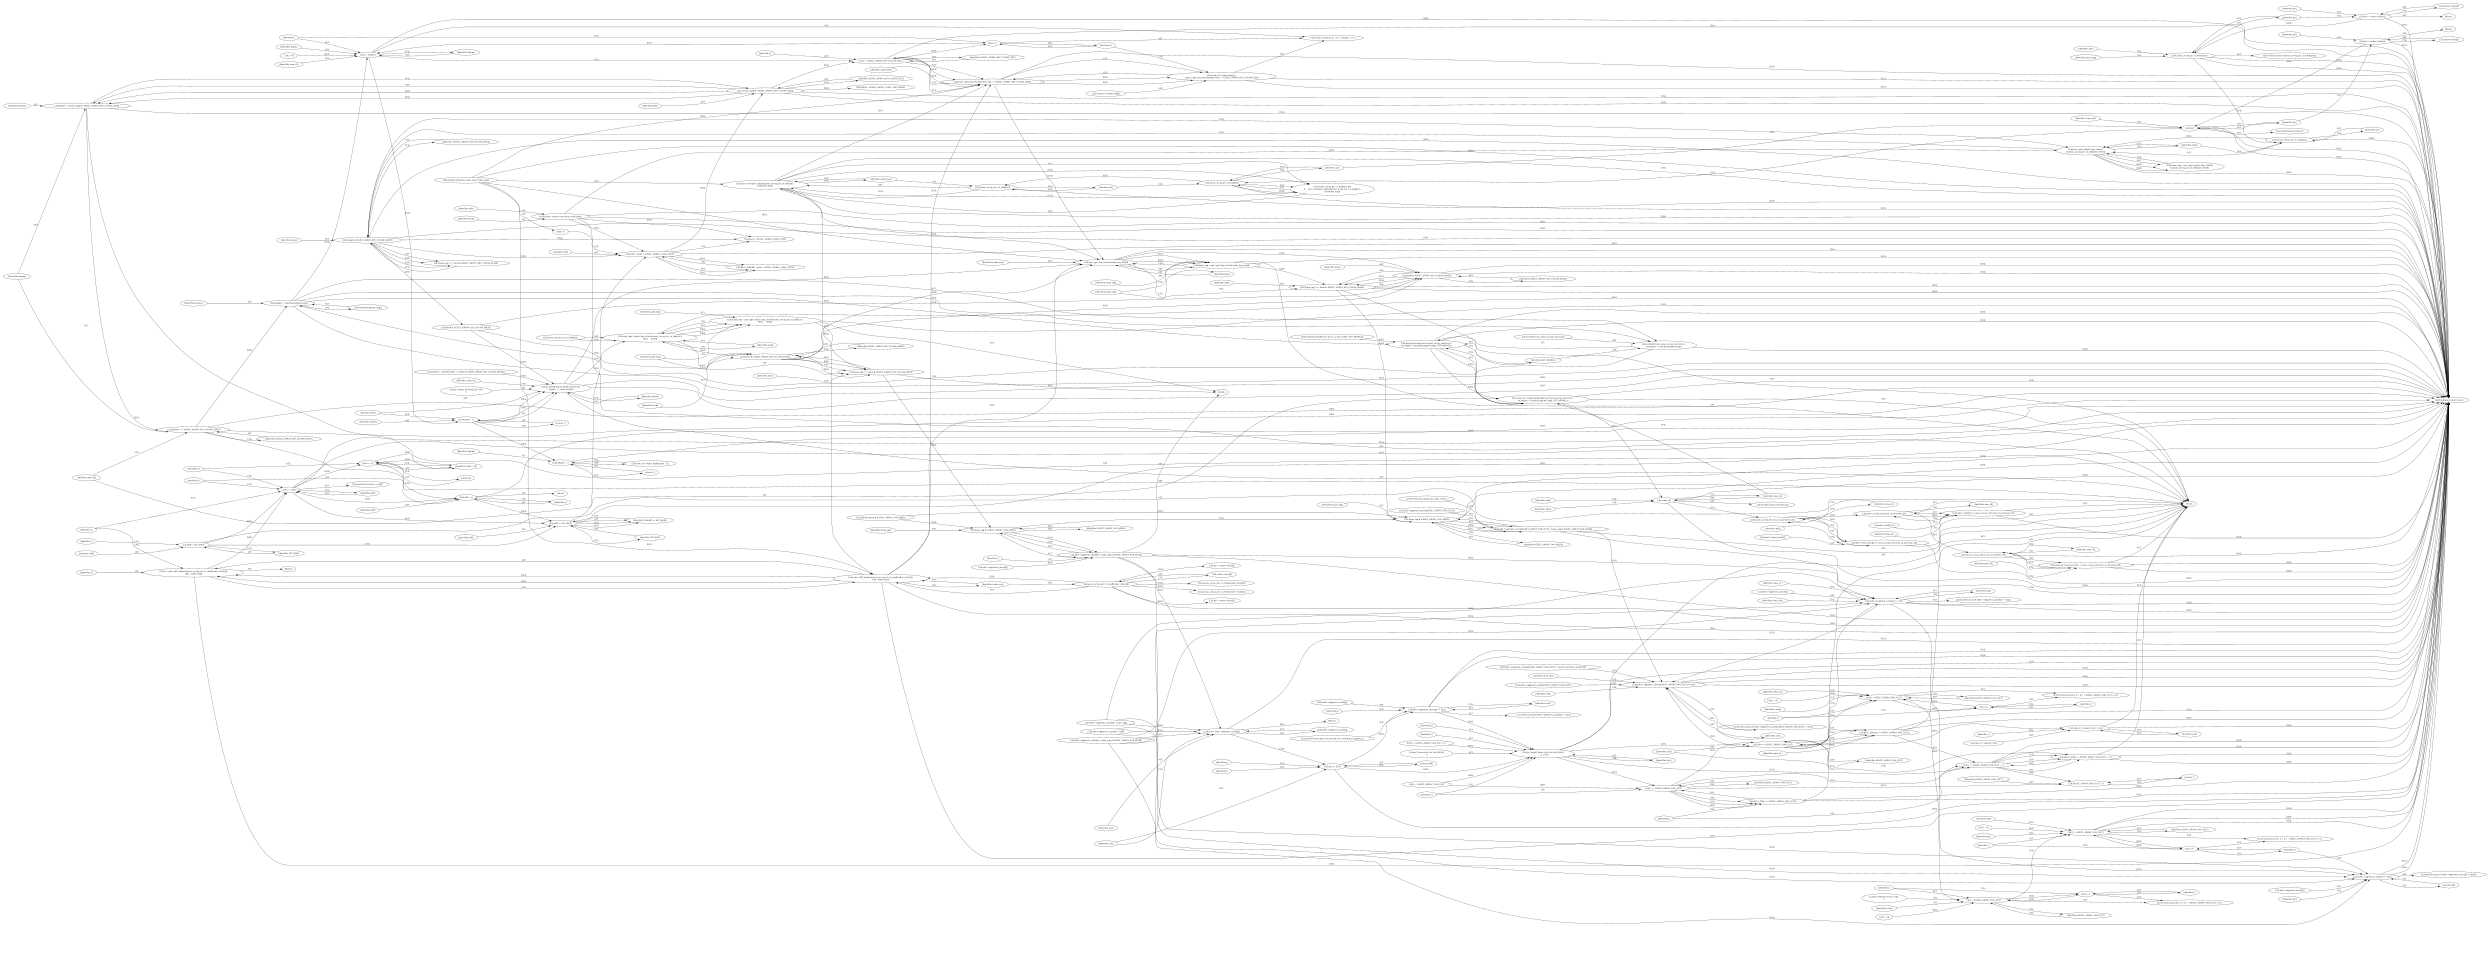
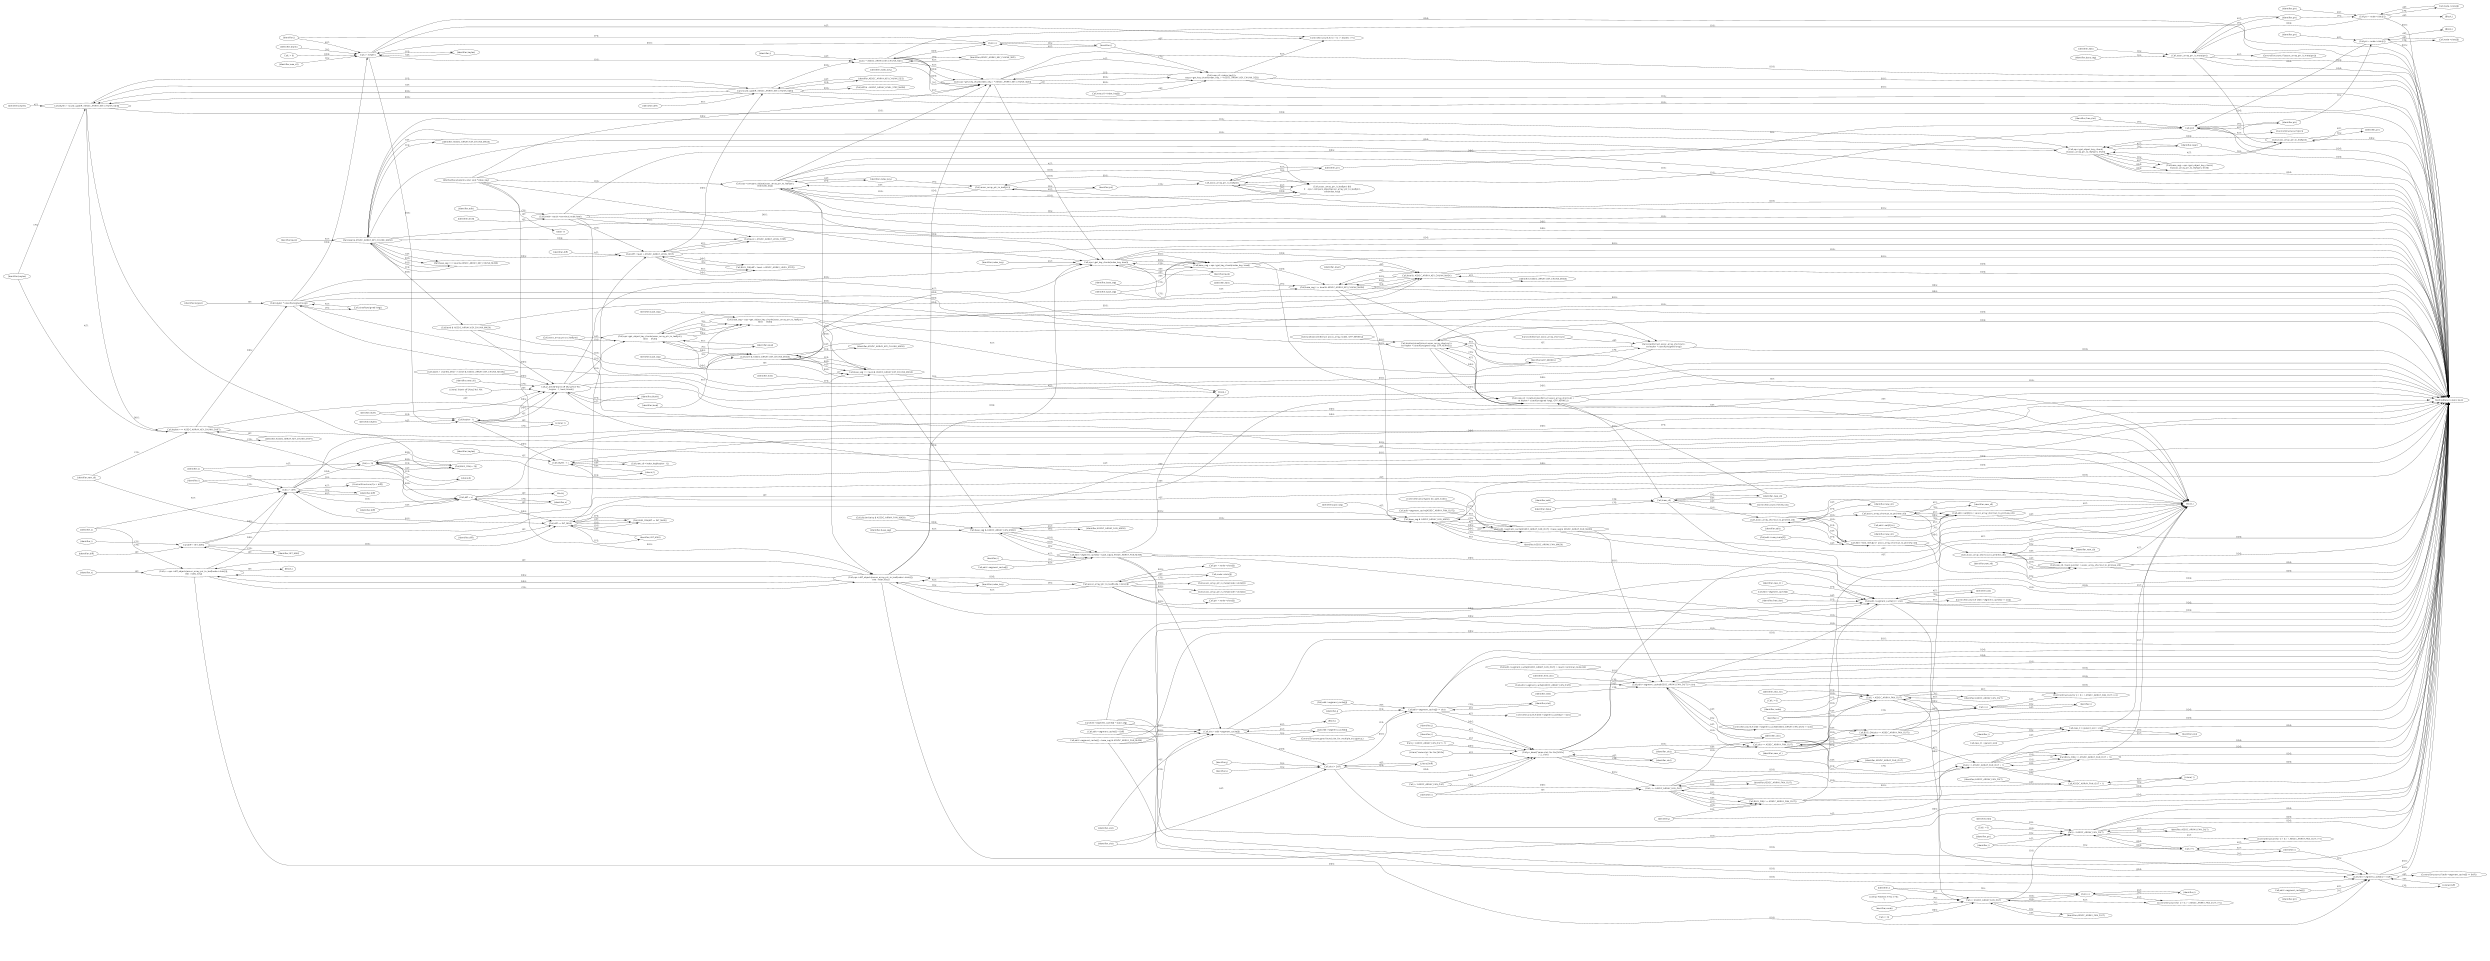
edge "1005117" -> "(Call,diff < level + ASSOC_ARRAY_LEVEL_STEP)": now "(Call,level + ASSOC_ARRAY_LEVEL_STEP)" -> "(Call,diff < level + ASSOC_ARRAY_LEVEL_STEP)"
edge "(Call,slot >= ASSOC_ARRAY_FAN_OUT)" -> "(Call,edit->segment_cache[ASSOC_ARRAY_FAN_OUT] != slot)": reversed
